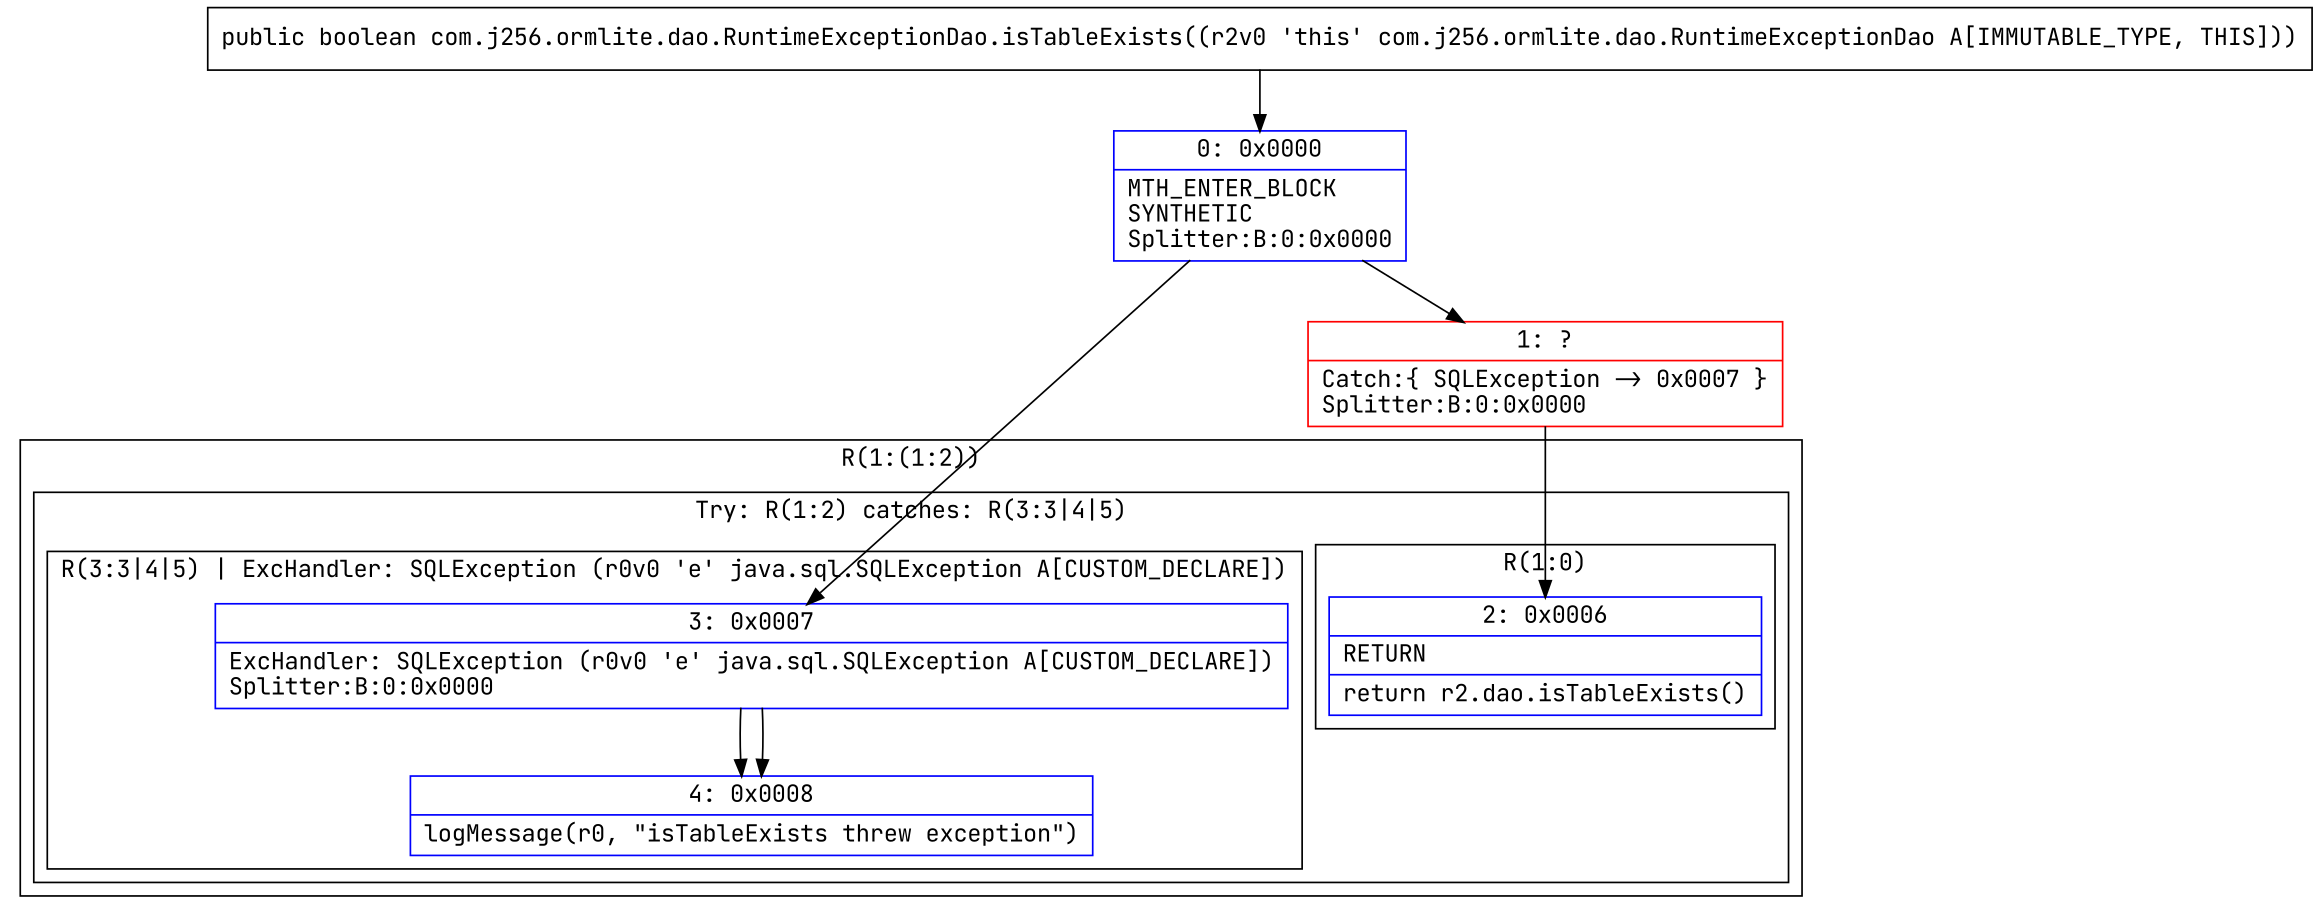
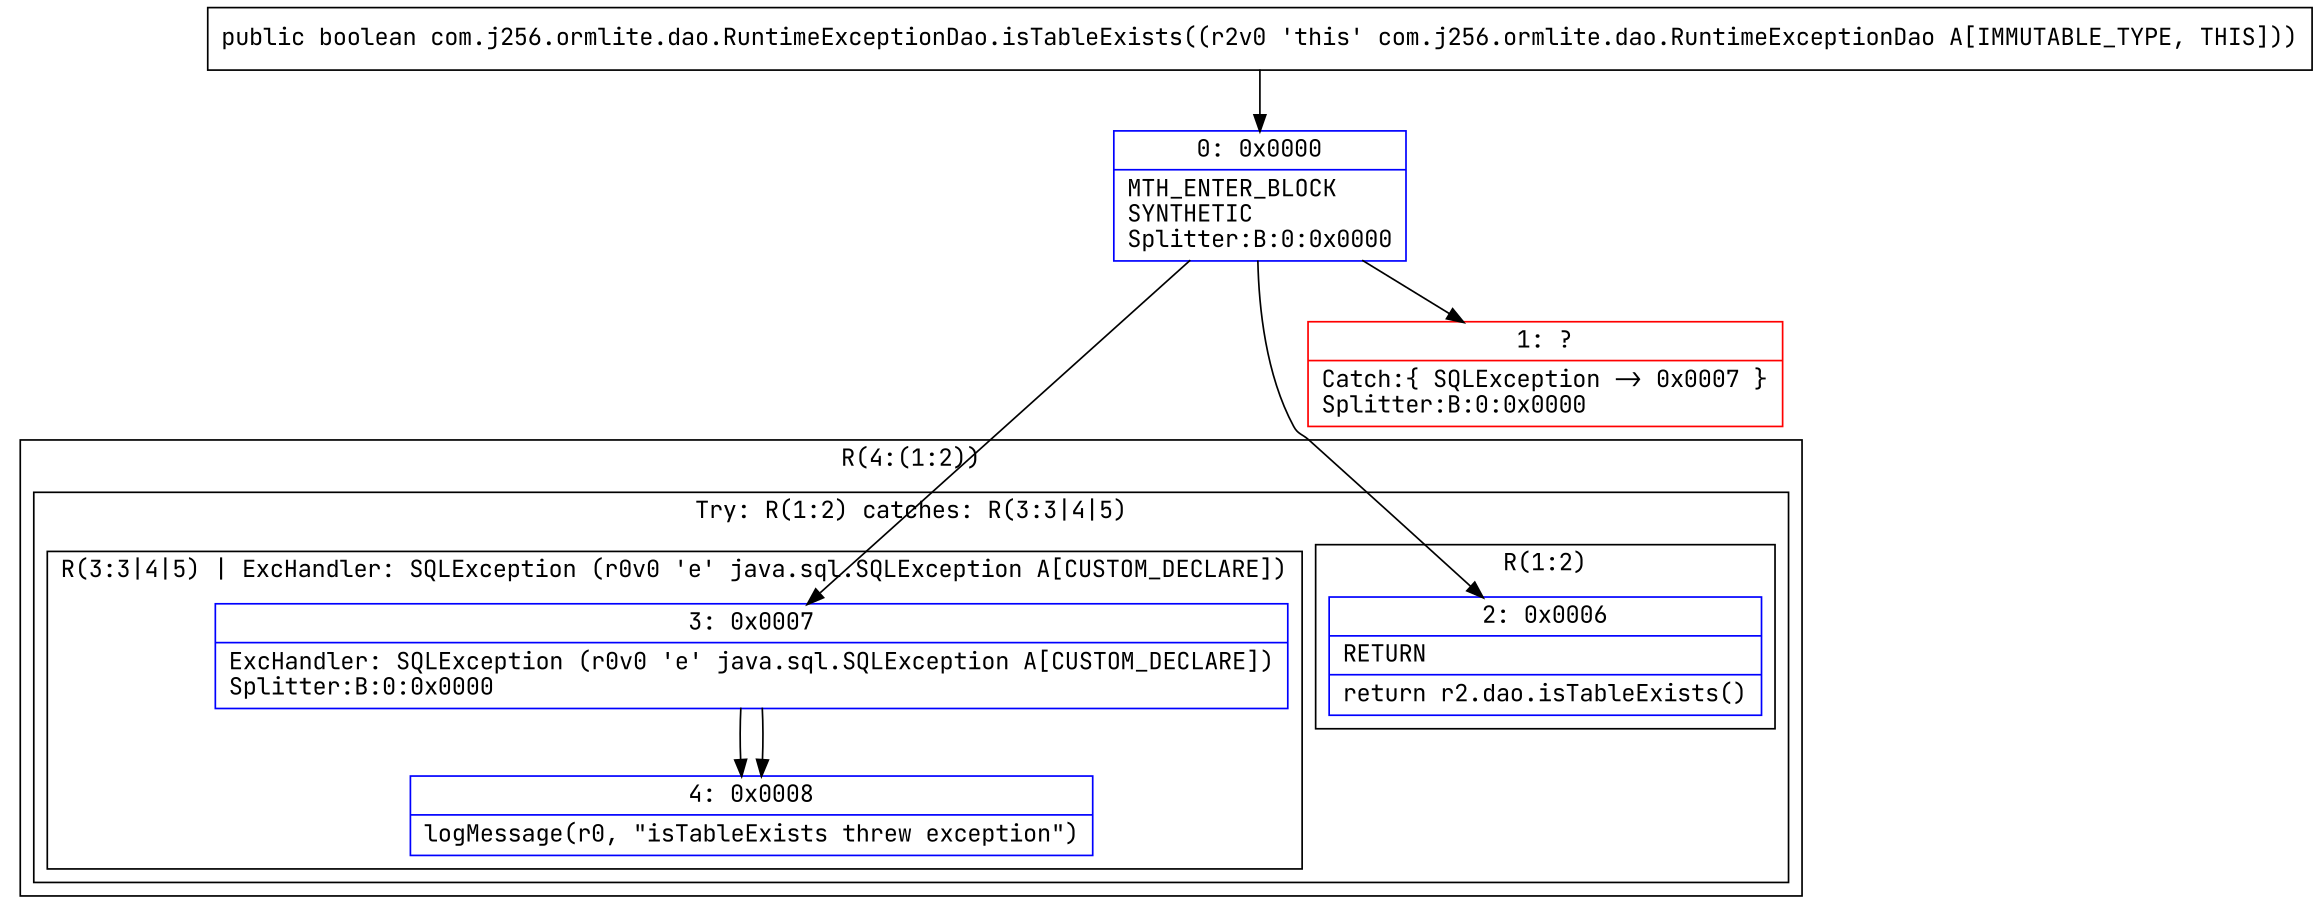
cluster "R(1:(1:2))": label "R(1:(1:2))" -> "R(4:(1:2))"
edge "1: ?" -> "2: 0x0006": now "0: 0x0000" -> "2: 0x0006"
cluster "R(1:0)": label "R(1:0)" -> "R(1:2)"
